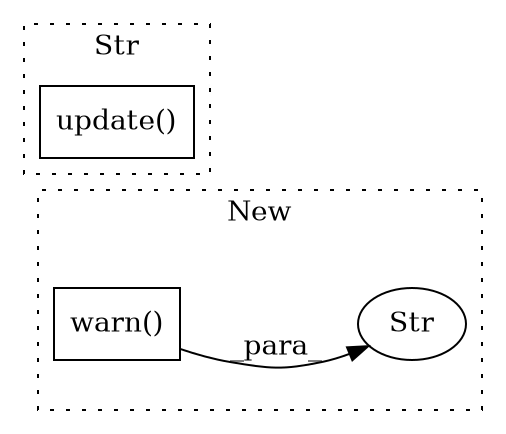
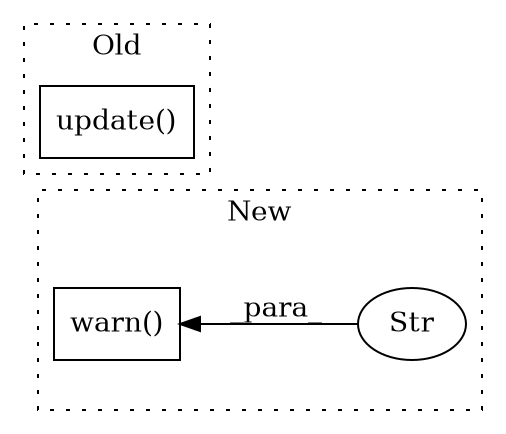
cluster "Str": label "Str" -> "Old"
edge "warn()" -> "Str": reversed
